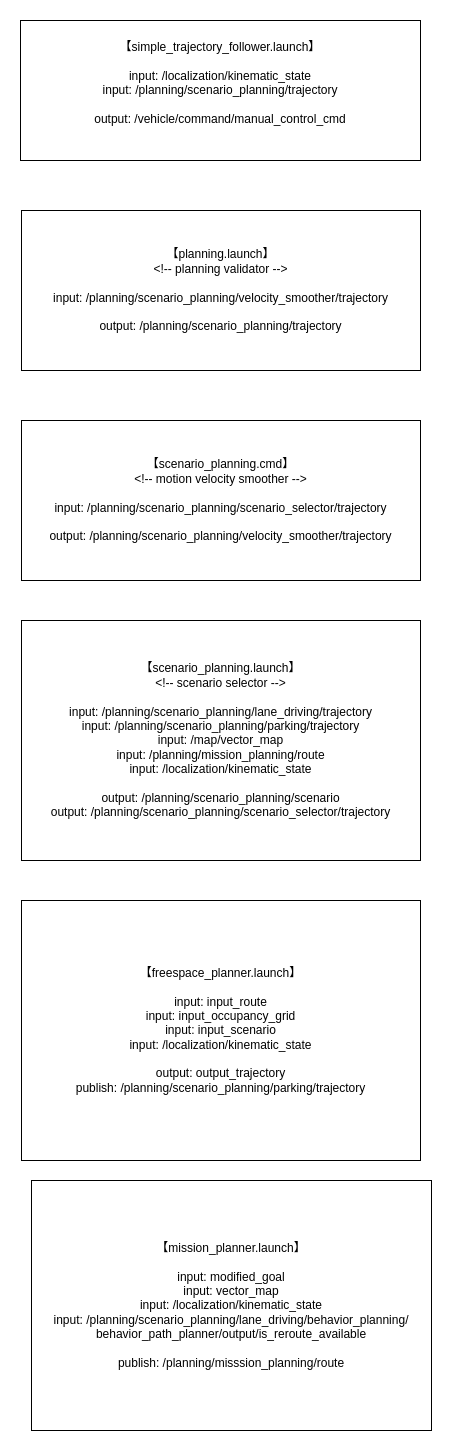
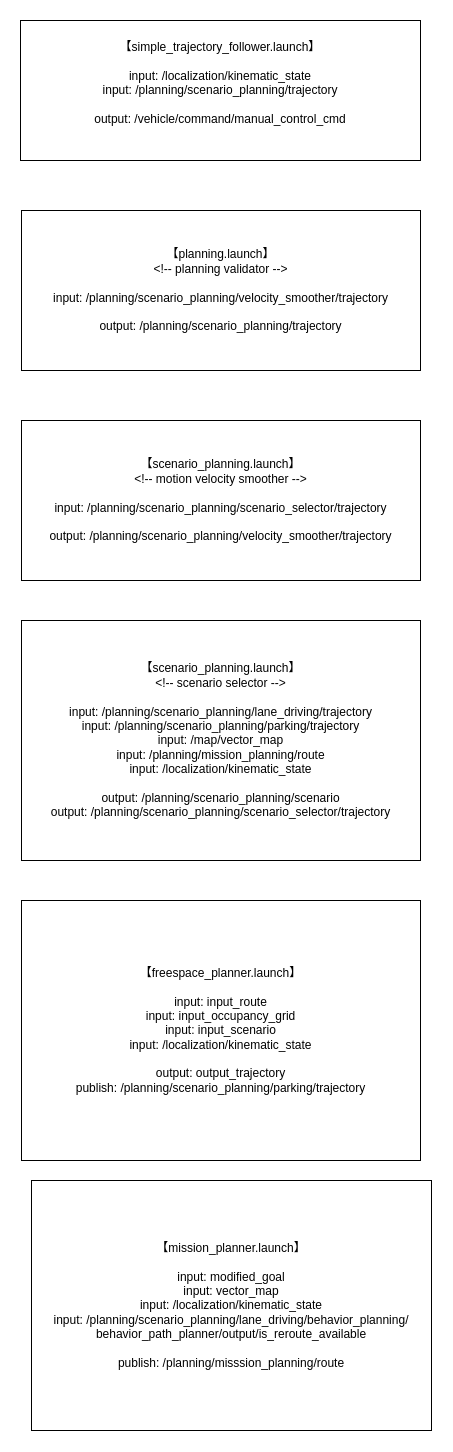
node "【scenario_planning.cmd】 <!-- motion velocity smoother --> input: /planning/scenario_planning/scenario_selector/trajectory output: /planning/scenario_planning/velocity_smoother/trajectory": label "【scenario_planning.cmd】 <!-- motion velocity smoother --> input: /planning/scenario_planning/scenario_selector/trajectory output: /planning/scenario_planning/velocity_smoother/trajectory" -> "【scenario_planning.launch】 <!-- motion velocity smoother --> input: /planning/scenario_planning/scenario_selector/trajectory output: /planning/scenario_planning/velocity_smoother/trajectory"
